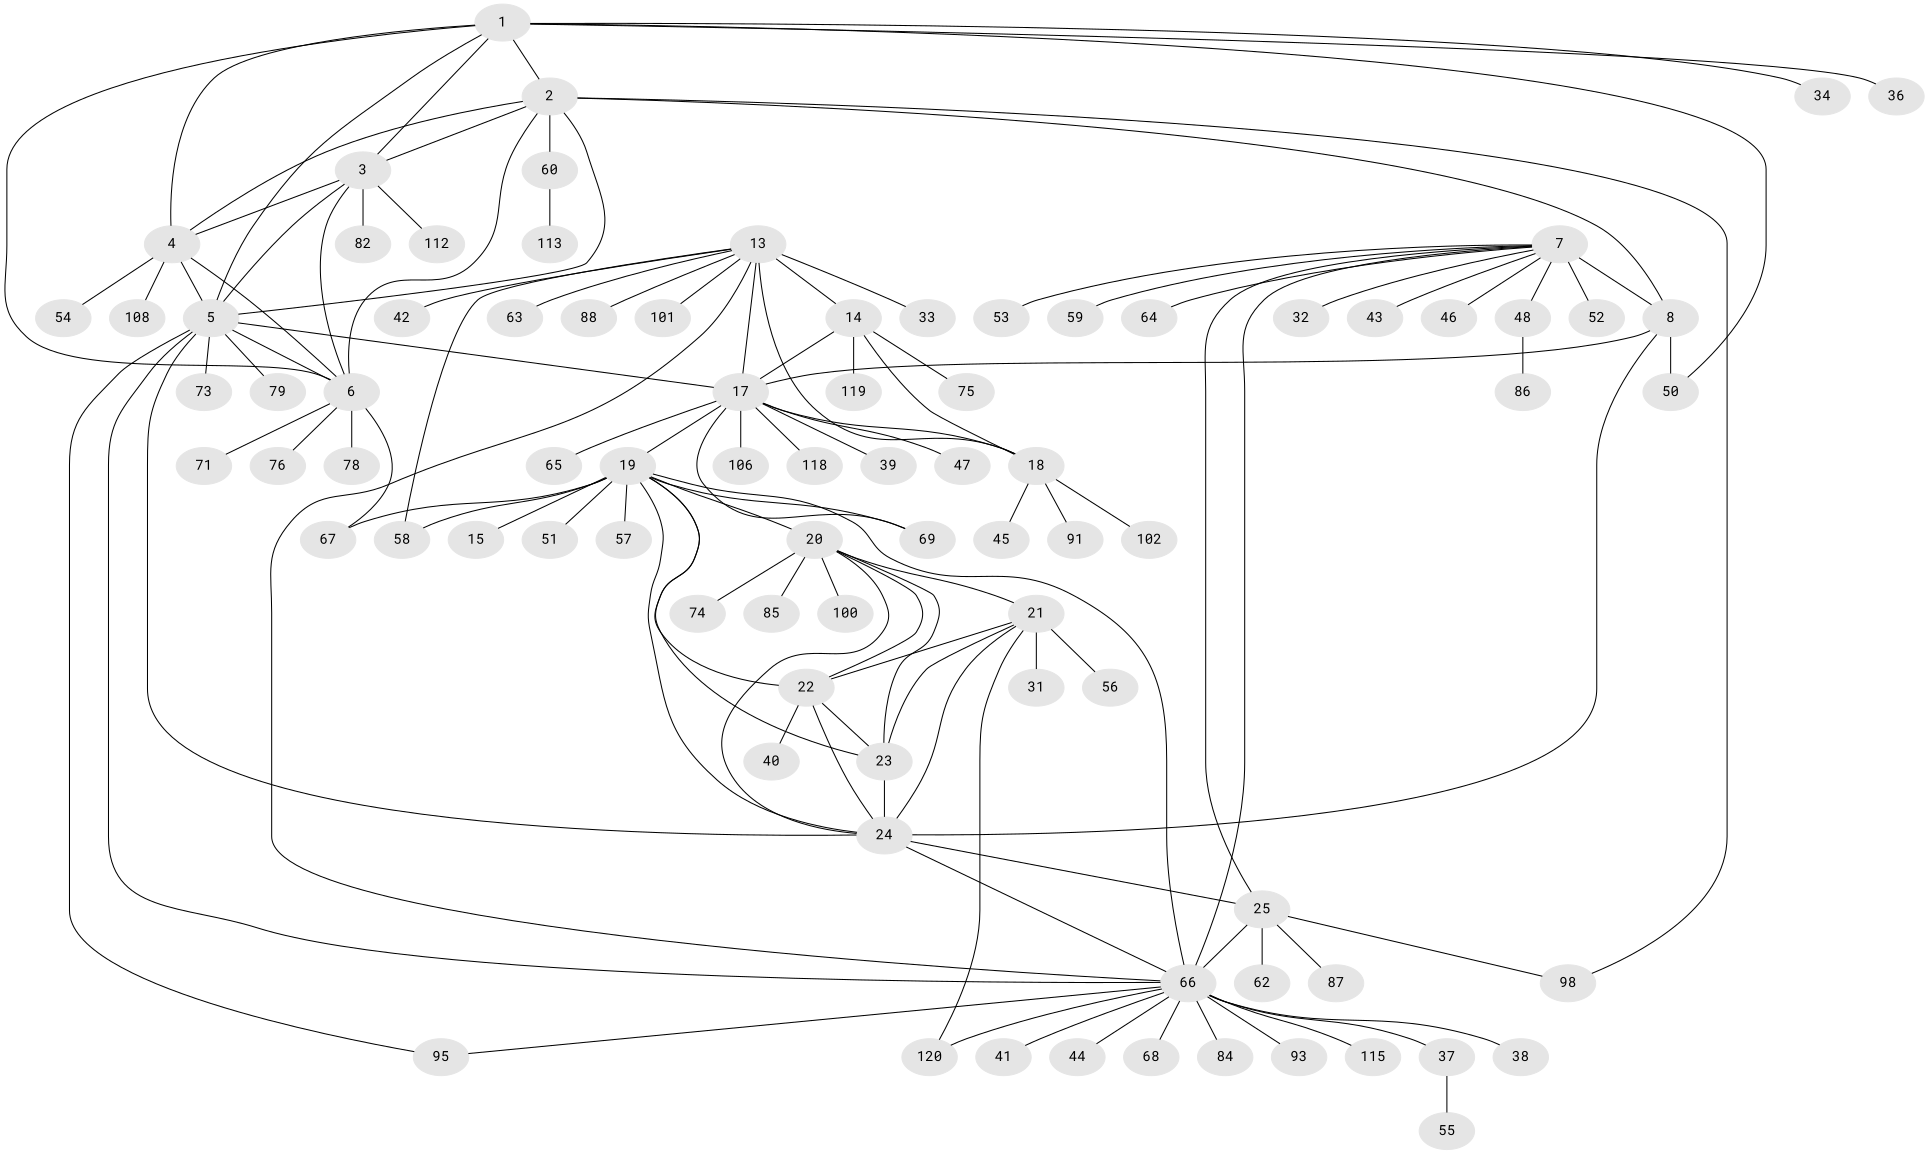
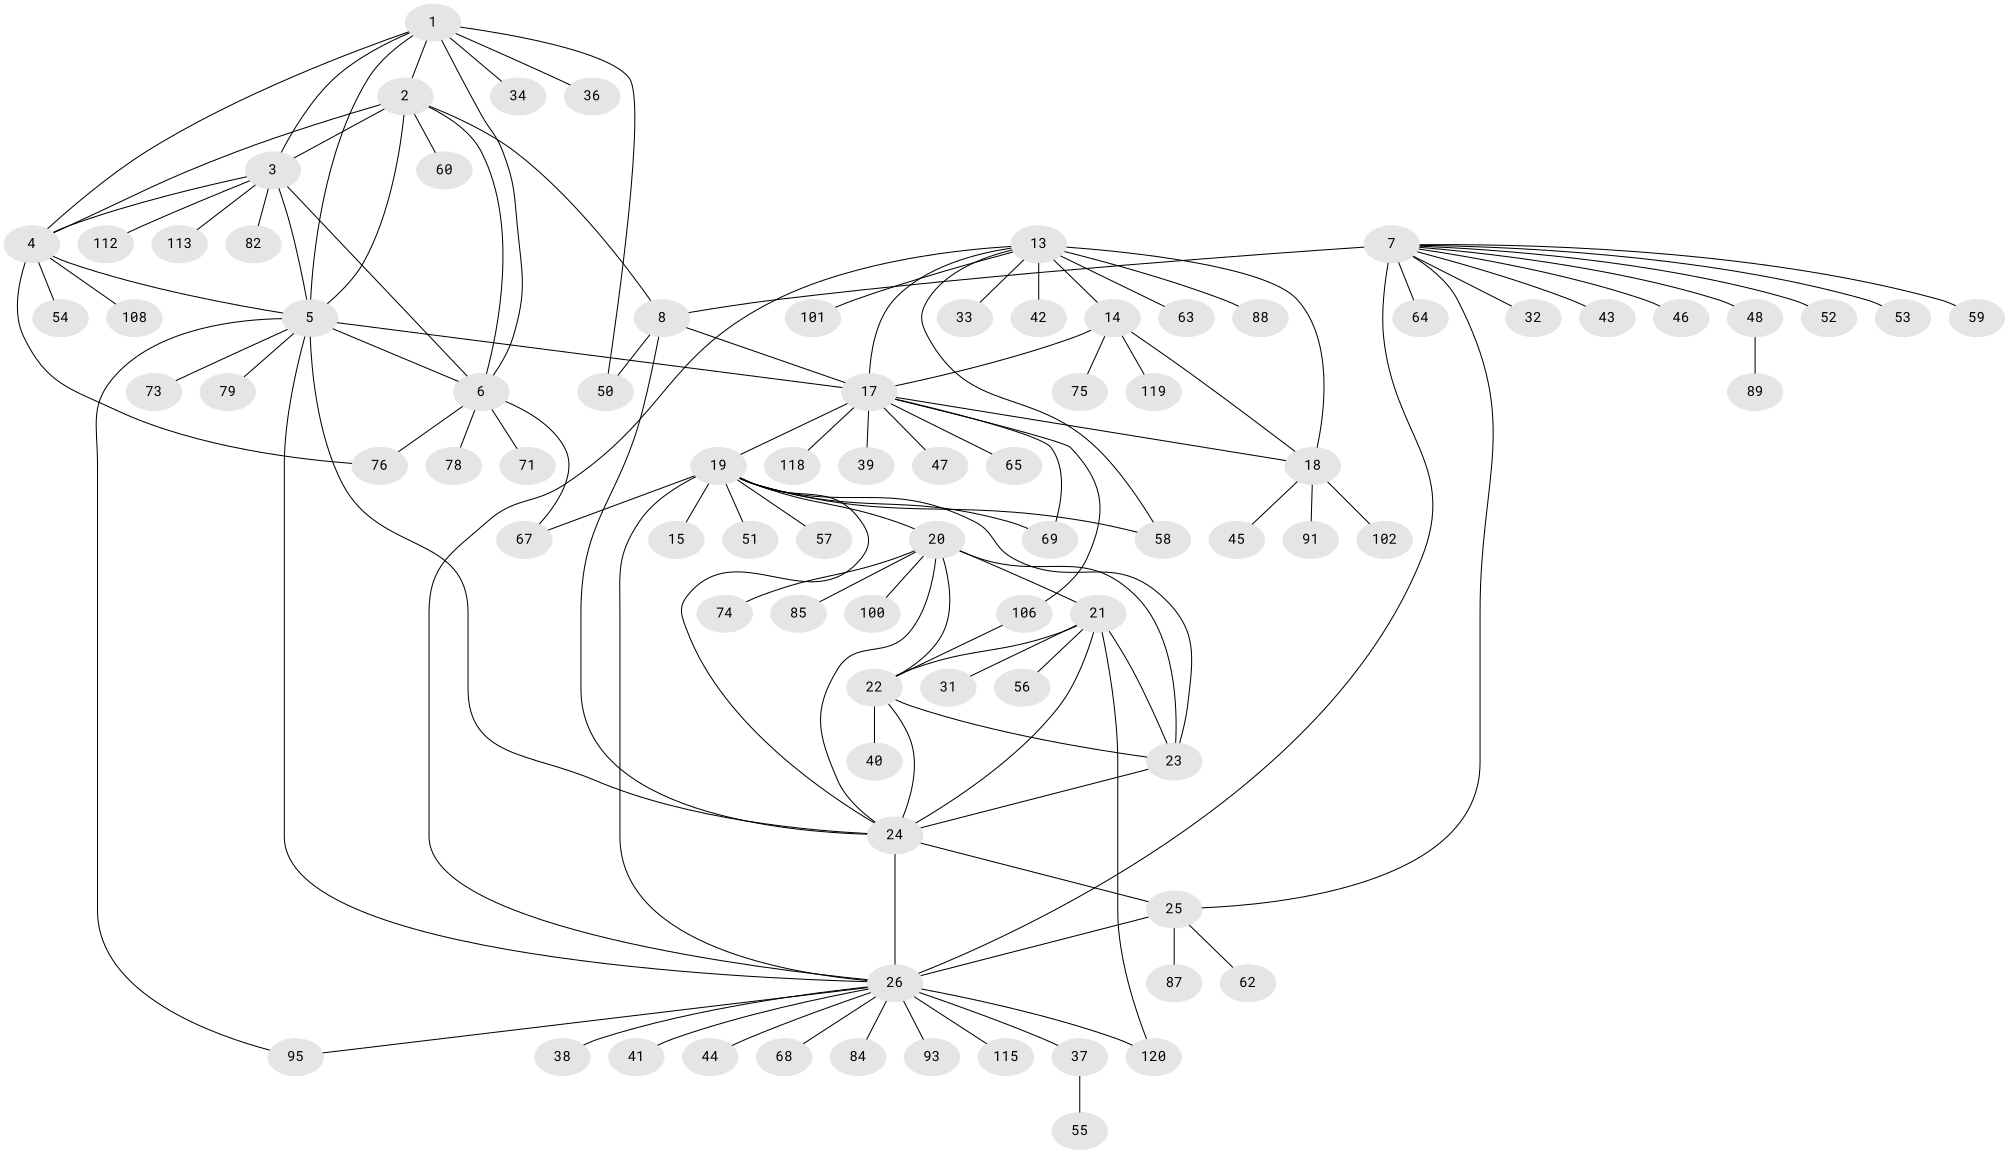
edge "60" -- "113": now "3" -- "113"
edge "4" -- "6": now "4" -- "76"
node "86": label "86" -> "89"
edge "19" -- "22": now "106" -- "22"
node "66": label "66" -> "26"
node "98": removed
